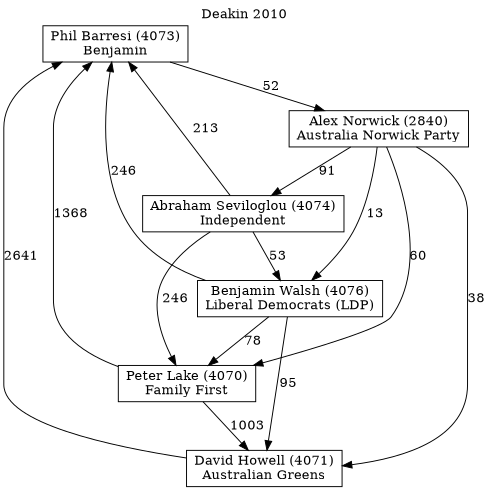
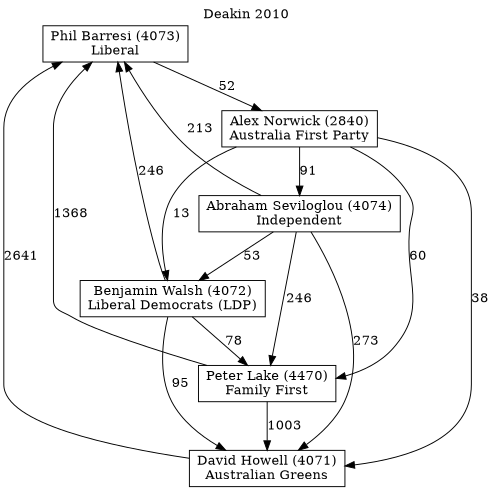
node "Phil Barresi (4073) Benjamin": label "Phil Barresi (4073) Benjamin" -> "Phil Barresi (4073) Liberal"
node "Alex Norwick (2840) Australia Norwick Party": label "Alex Norwick (2840) Australia Norwick Party" -> "Alex Norwick (2840) Australia First Party"
node "Benjamin Walsh (4076) Liberal Democrats (LDP)": label "Benjamin Walsh (4076) Liberal Democrats (LDP)" -> "Benjamin Walsh (4072) Liberal Democrats (LDP)"
edge "Abraham Seviloglou (4074) Independent" -> "David Howell (4071) Australian Greens": added, label "273"
node "Peter Lake (4070) Family First": label "Peter Lake (4070) Family First" -> "Peter Lake (4470) Family First"
